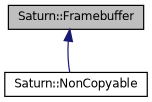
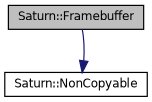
edge "Saturn::NonCopyable" -> "Saturn::Framebuffer": reversed
